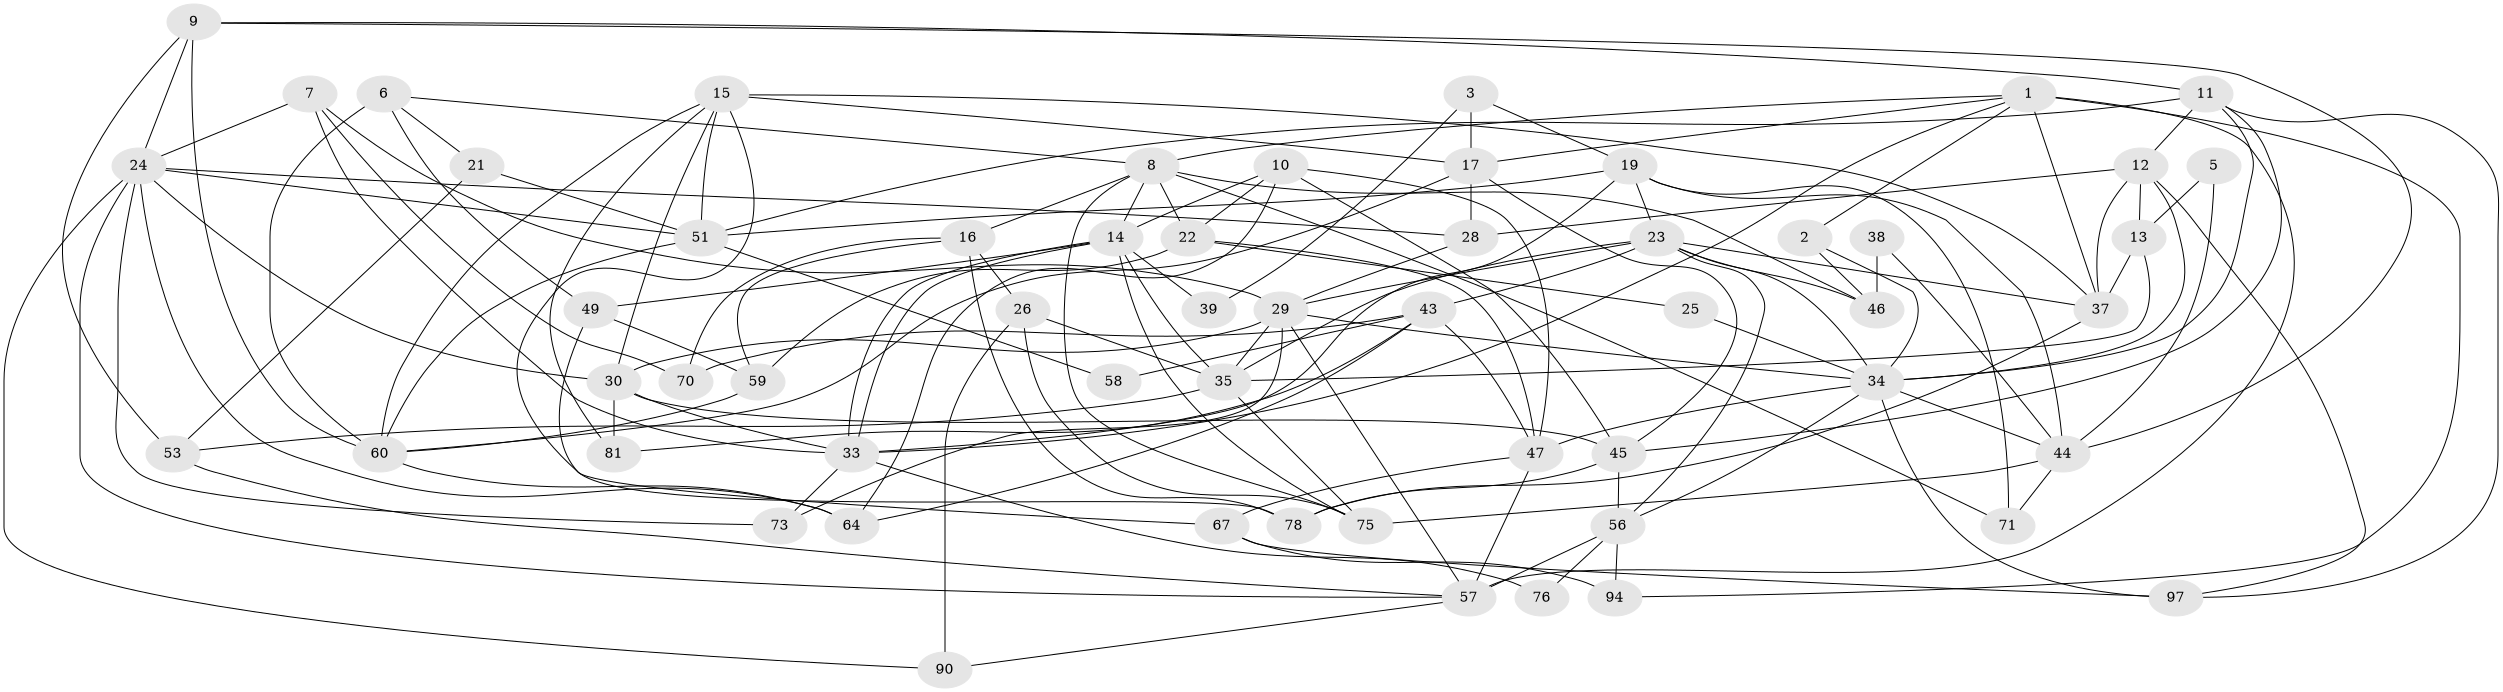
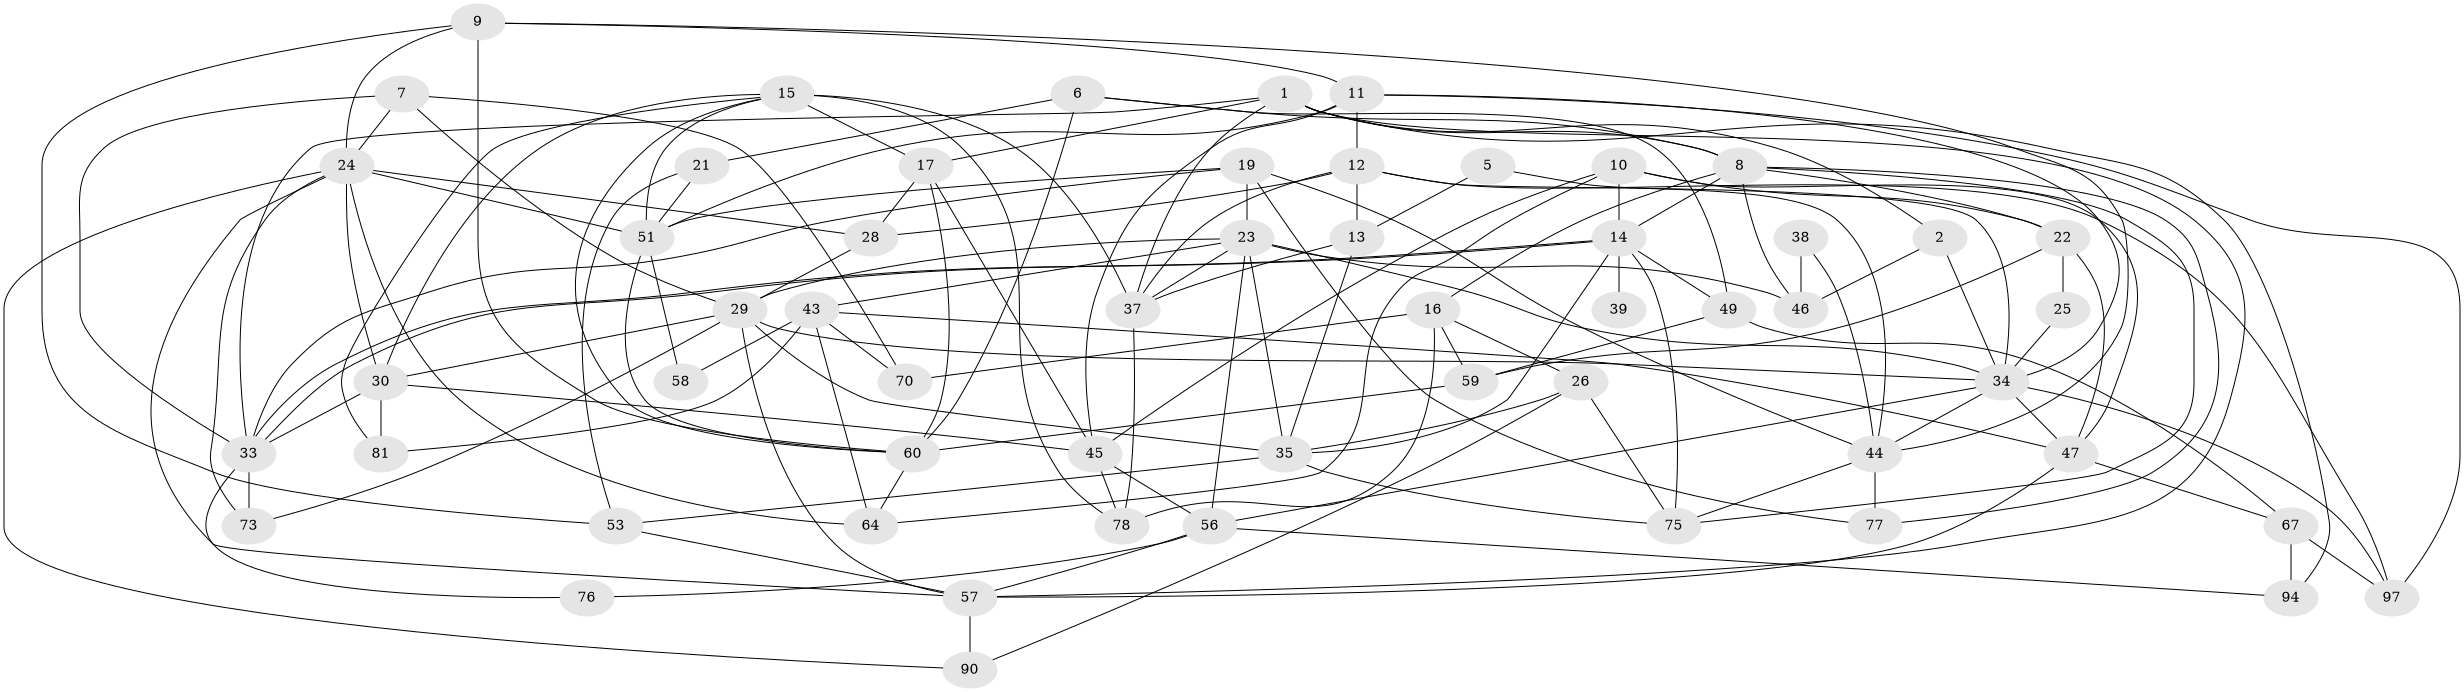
node "3": removed
node "71": label "71" -> "77"
